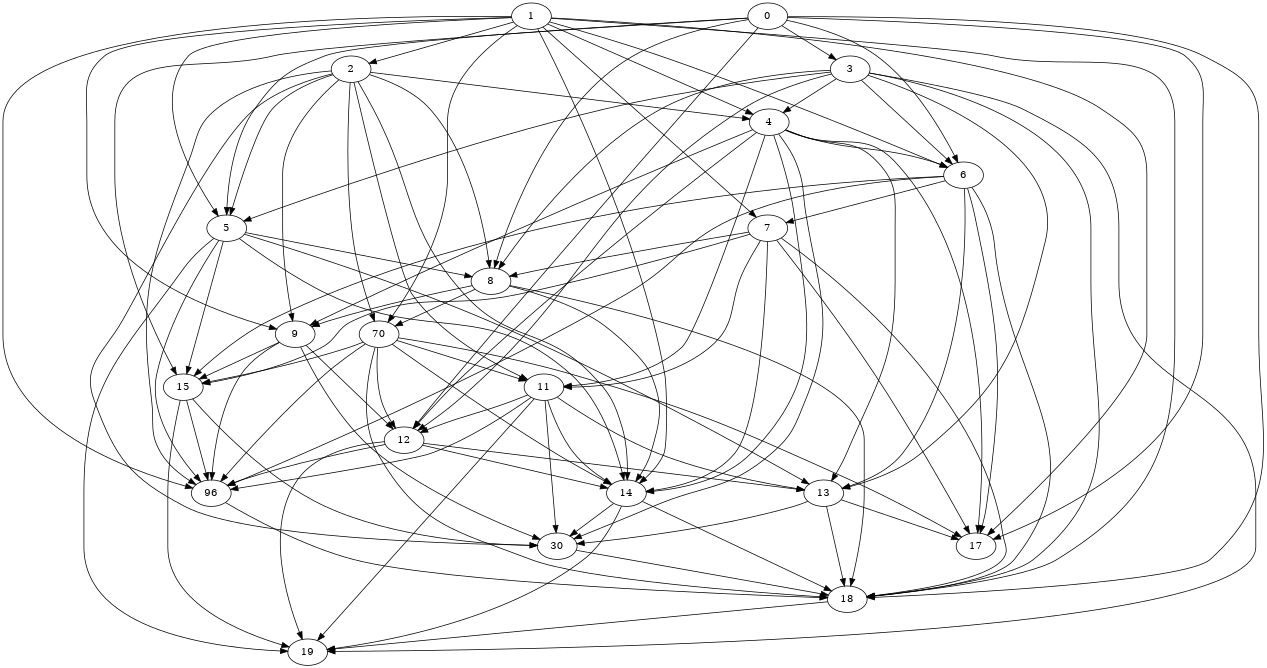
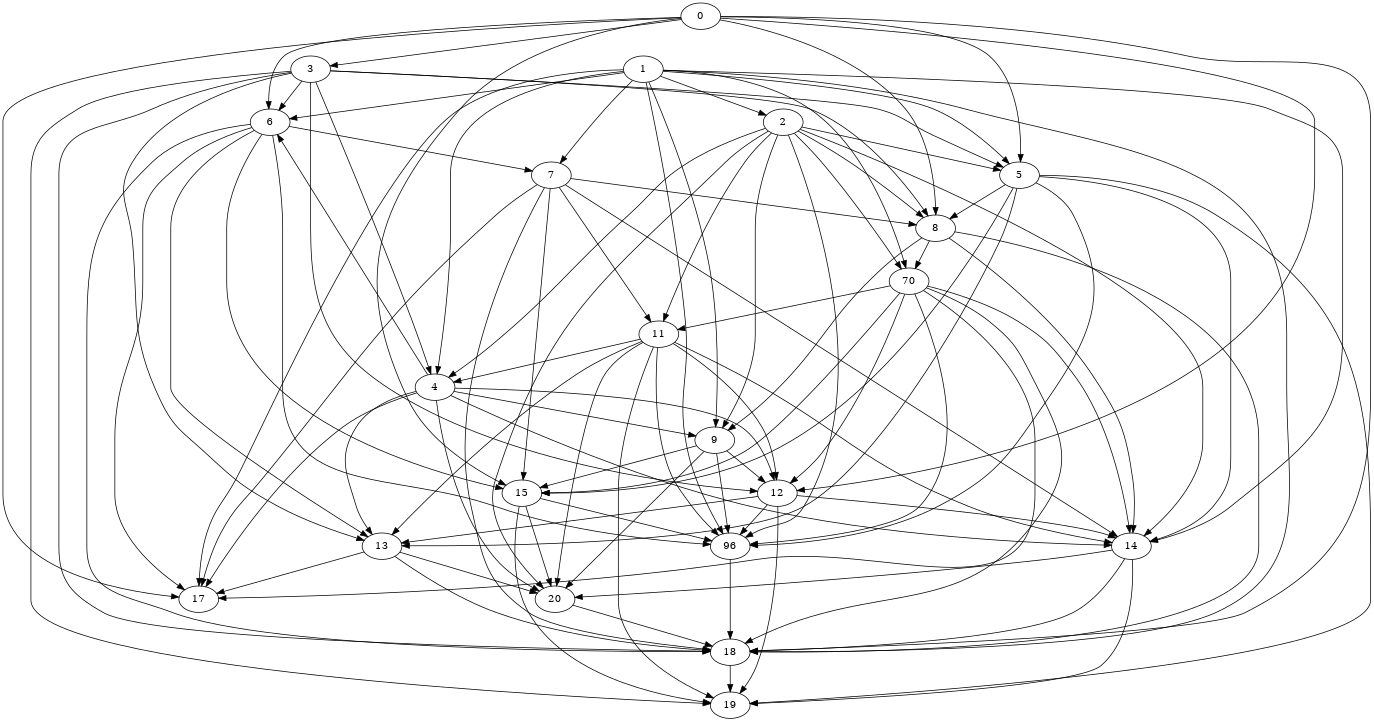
edge "4" -> "11": reversed
node "30": label "30" -> "20"
